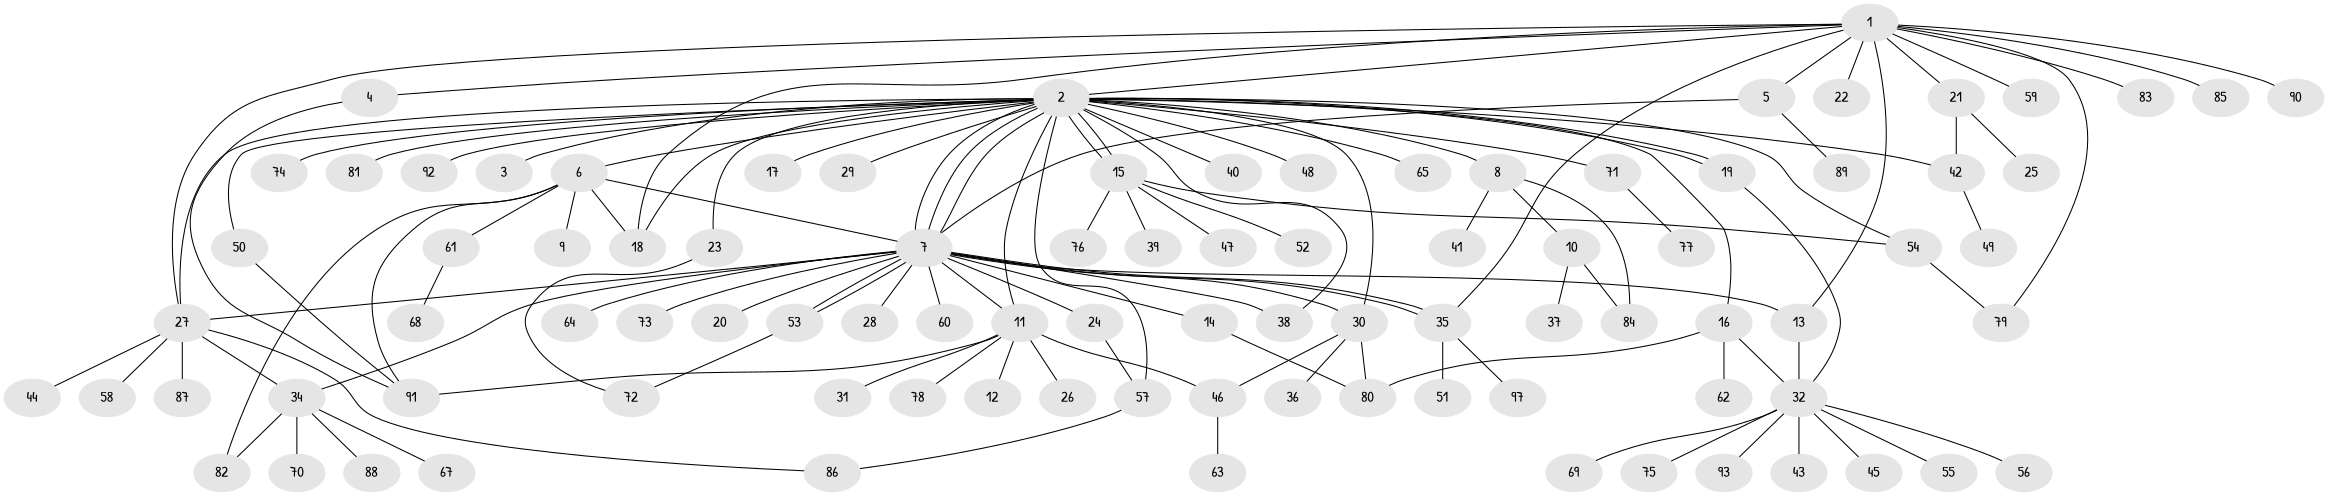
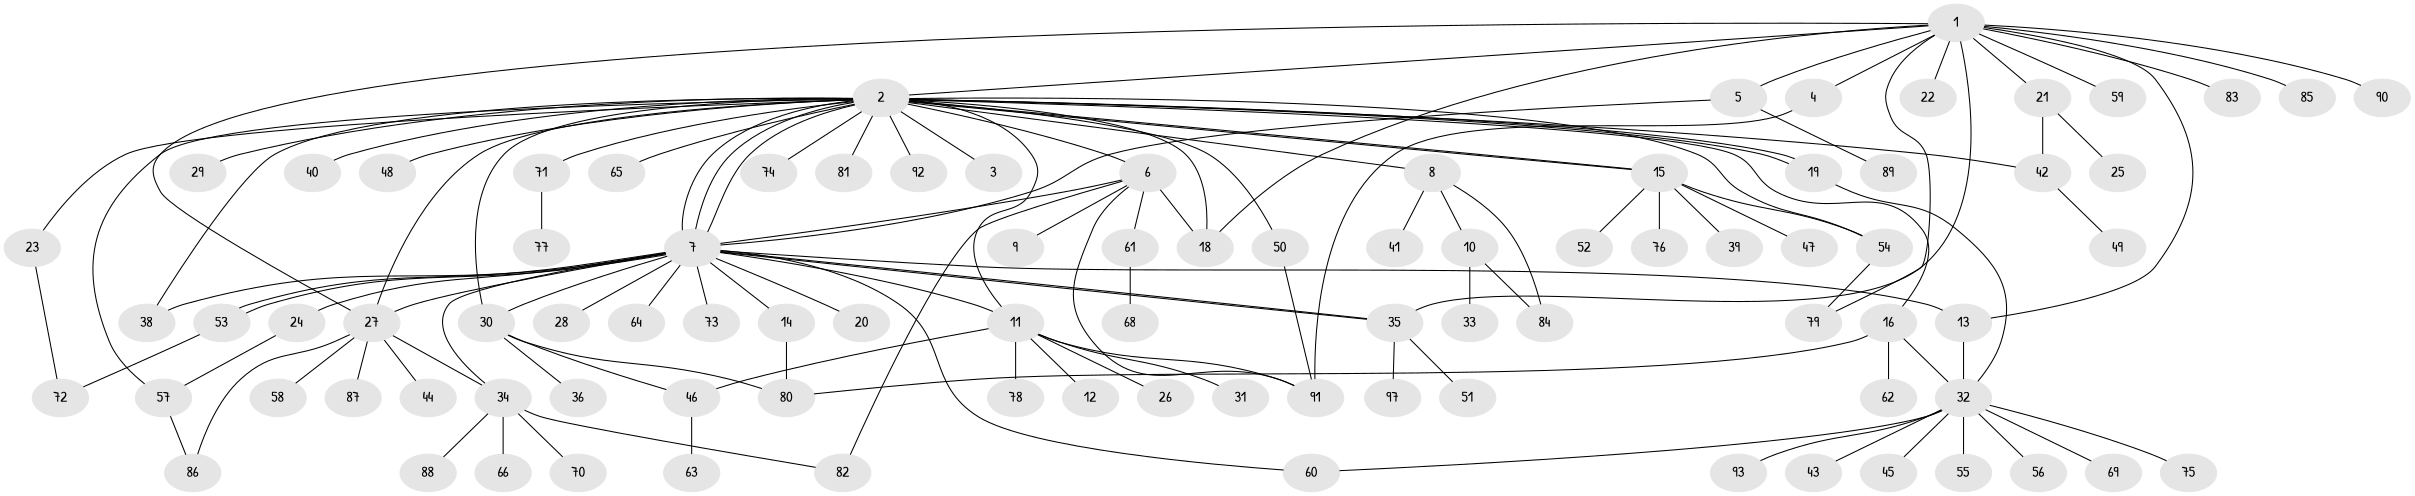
node "17": removed
node "37": label "37" -> "33"
edge "32" -- "60": added
node "67": label "67" -> "66"
